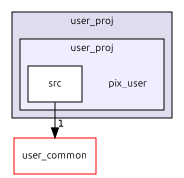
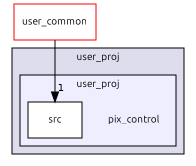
node "pix_user": label "pix_user" -> "pix_control"
edge "src" -> "user_common": reversed
